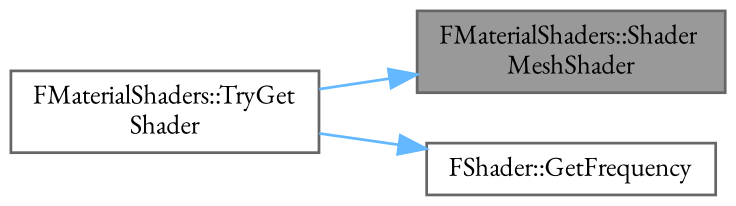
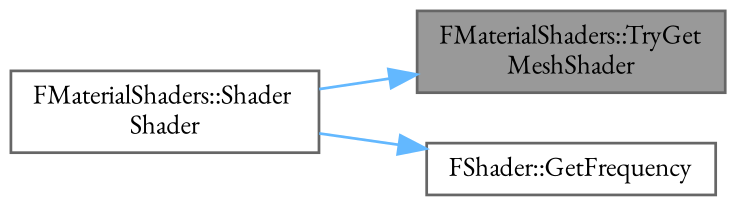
node "FMaterialShaders::Shader MeshShader": label "FMaterialShaders::Shader MeshShader" -> "FMaterialShaders::TryGet MeshShader"
node "FMaterialShaders::TryGet Shader": label "FMaterialShaders::TryGet Shader" -> "FMaterialShaders::Shader Shader"
